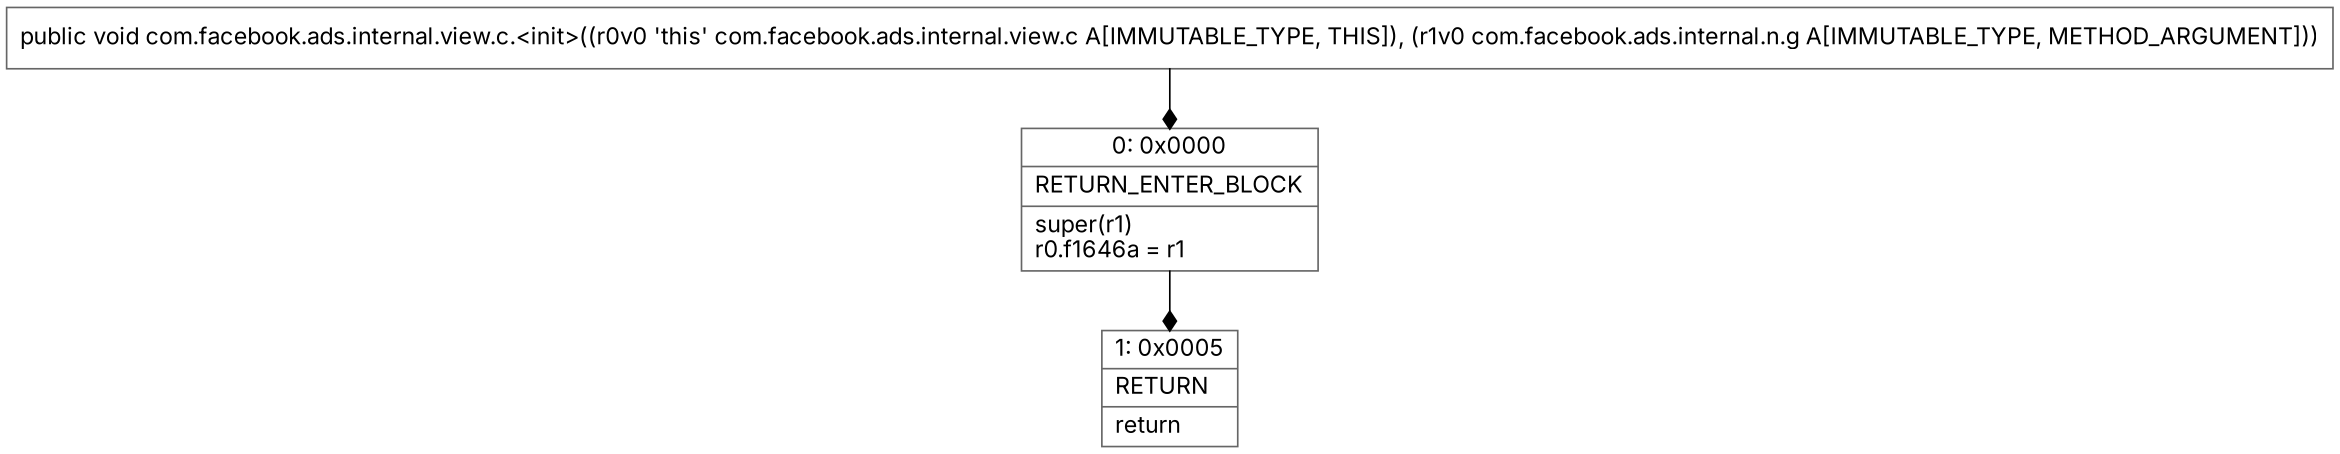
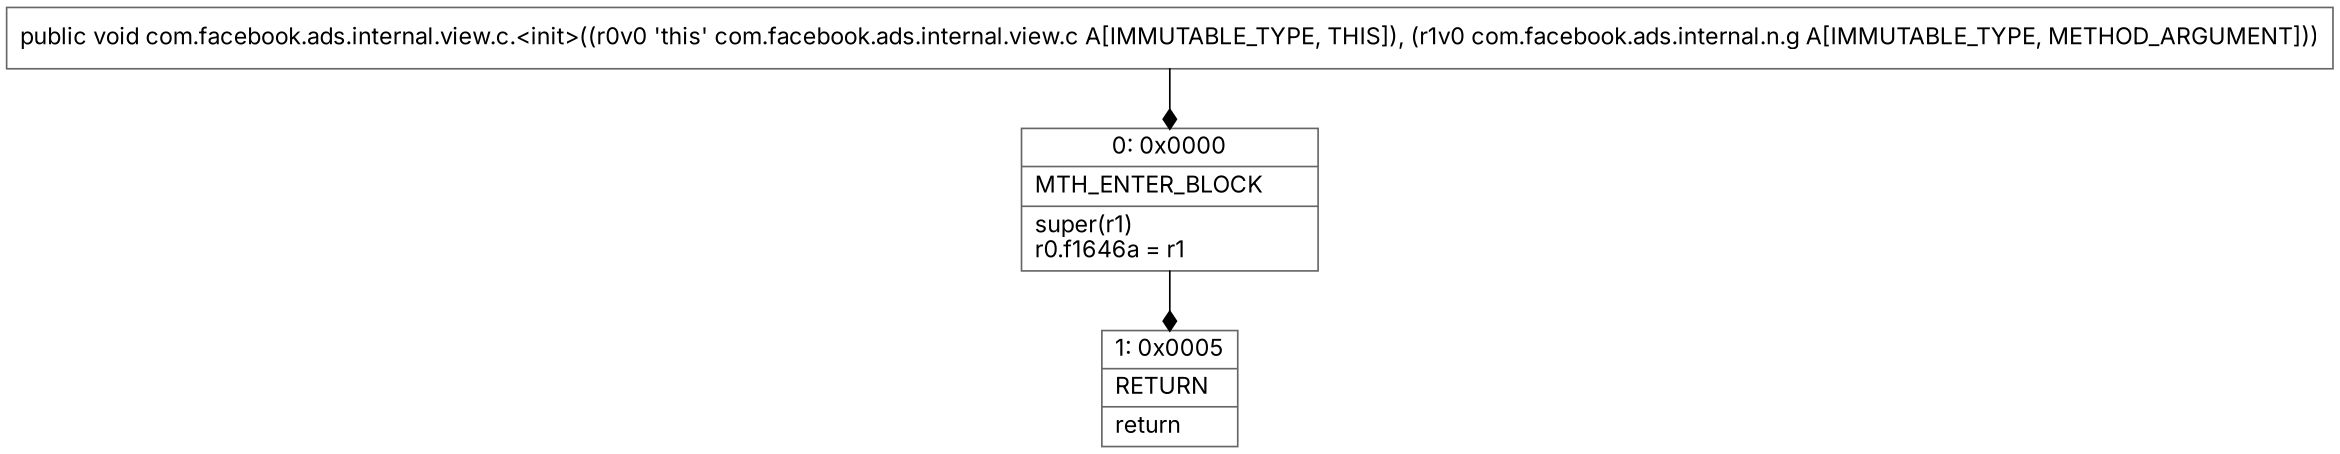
node "0: 0x0000": text "RETURN_ENTER_BLOCK" -> "MTH_ENTER_BLOCK"
